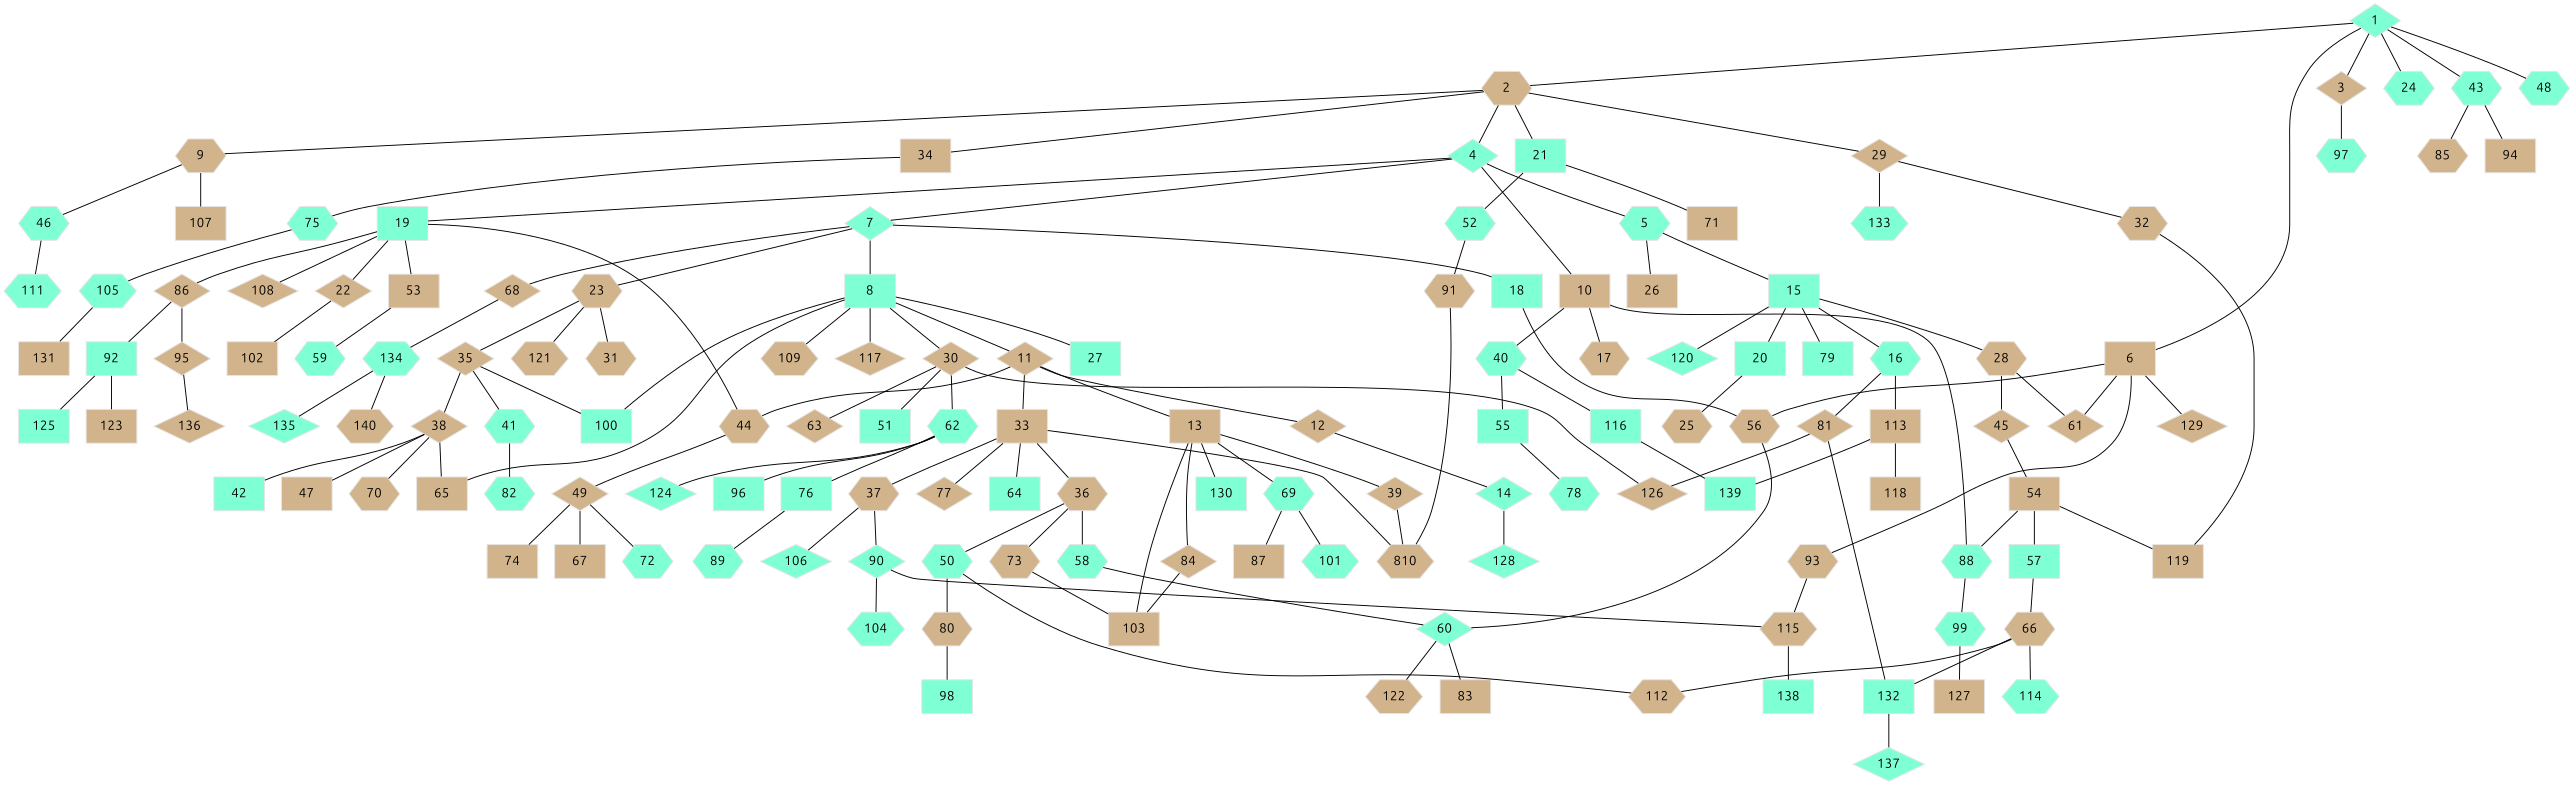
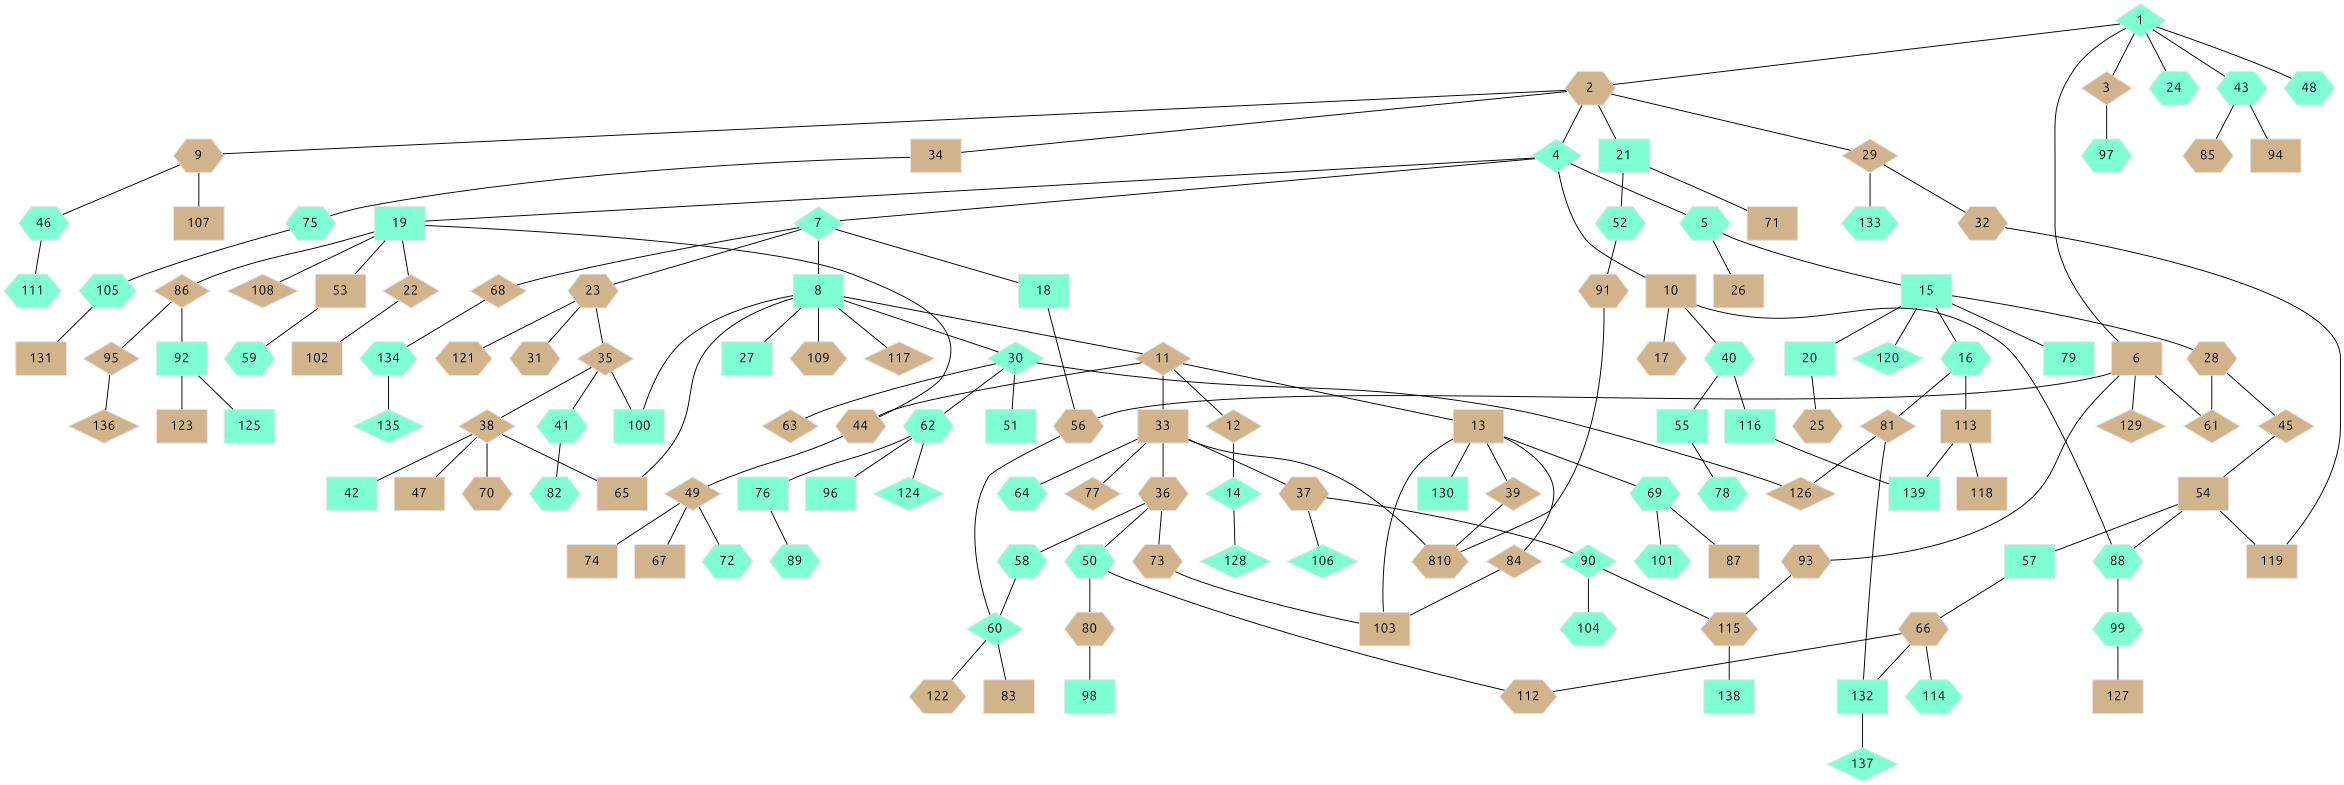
node "30": fillcolor tan -> aquamarine
node "140": removed
node "64": shape box -> hexagon
